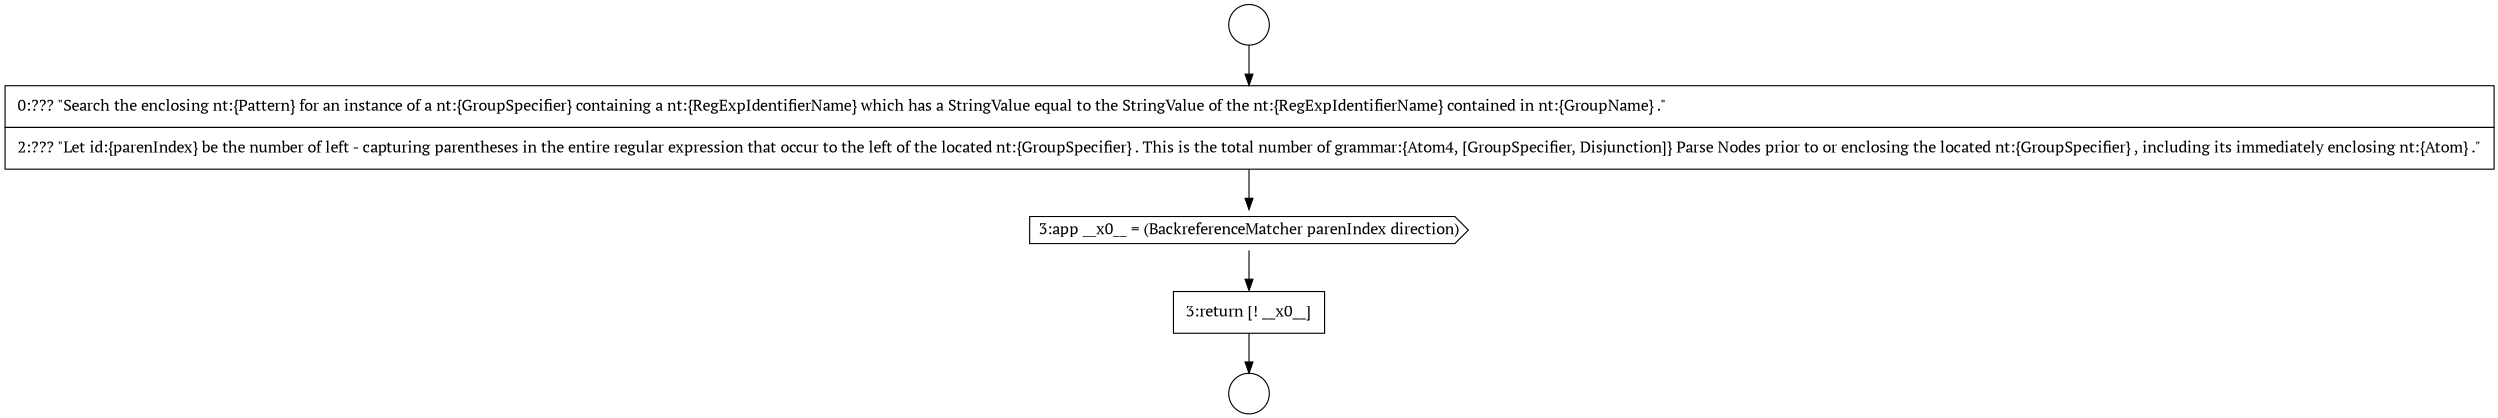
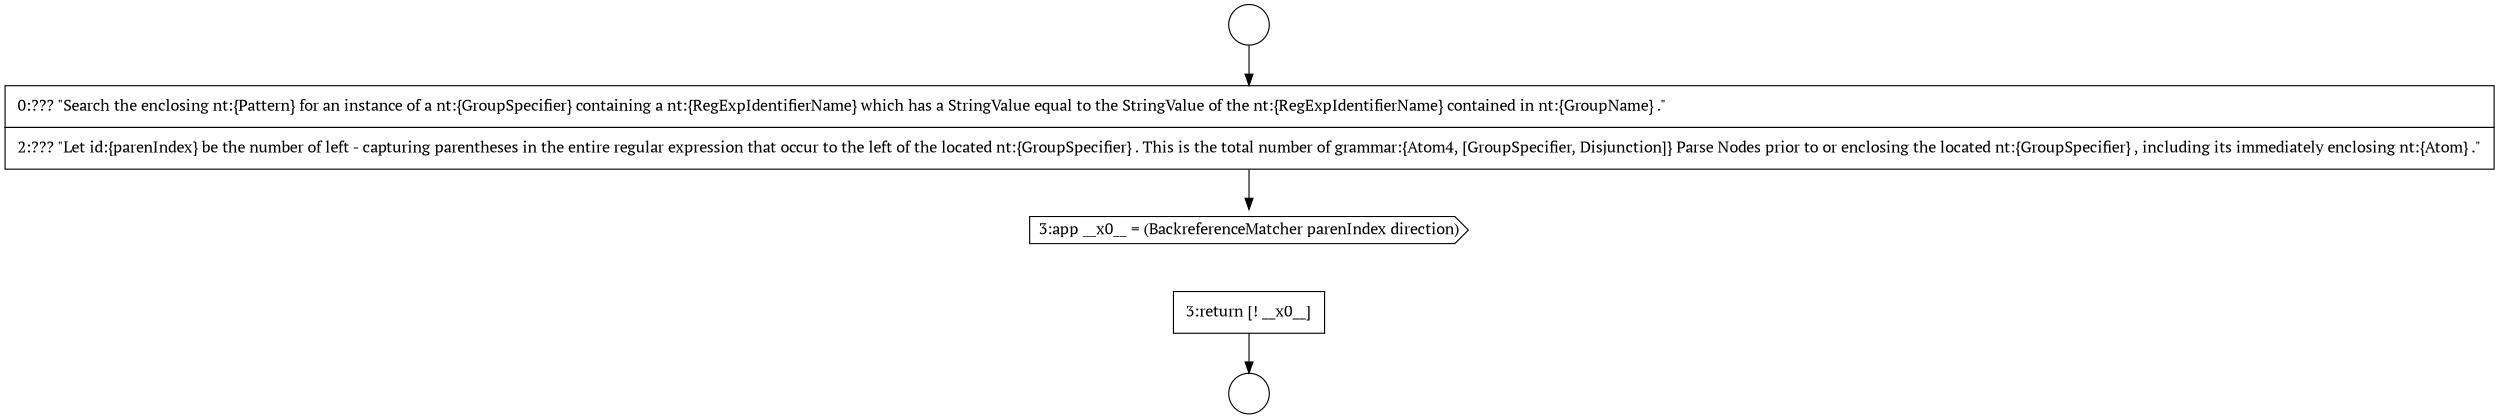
edge "3:app __x0__ = (BackreferenceMatcher parenIndex direction)" -> "3:return [! __x0__]": removed
